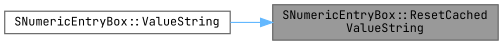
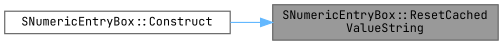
node "SNumericEntryBox::ValueString": label "SNumericEntryBox::ValueString" -> "SNumericEntryBox::Construct"
